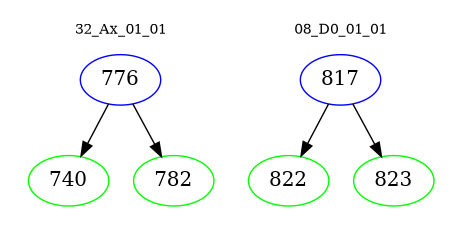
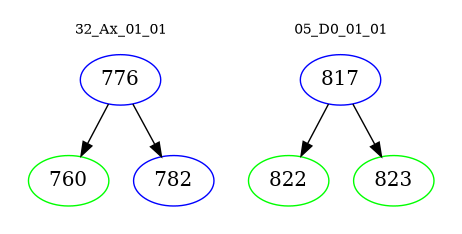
cluster "08_D0_01_01": label "08_D0_01_01" -> "05_D0_01_01"
node "740": label "740" -> "760"
node "782": color green -> blue
